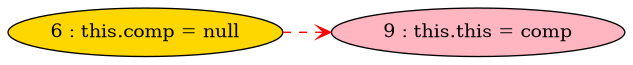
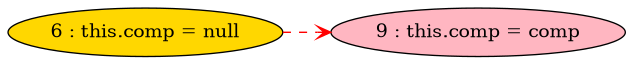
node "9 : this.this = comp": label "9 : this.this = comp" -> "9 : this.comp = comp"
